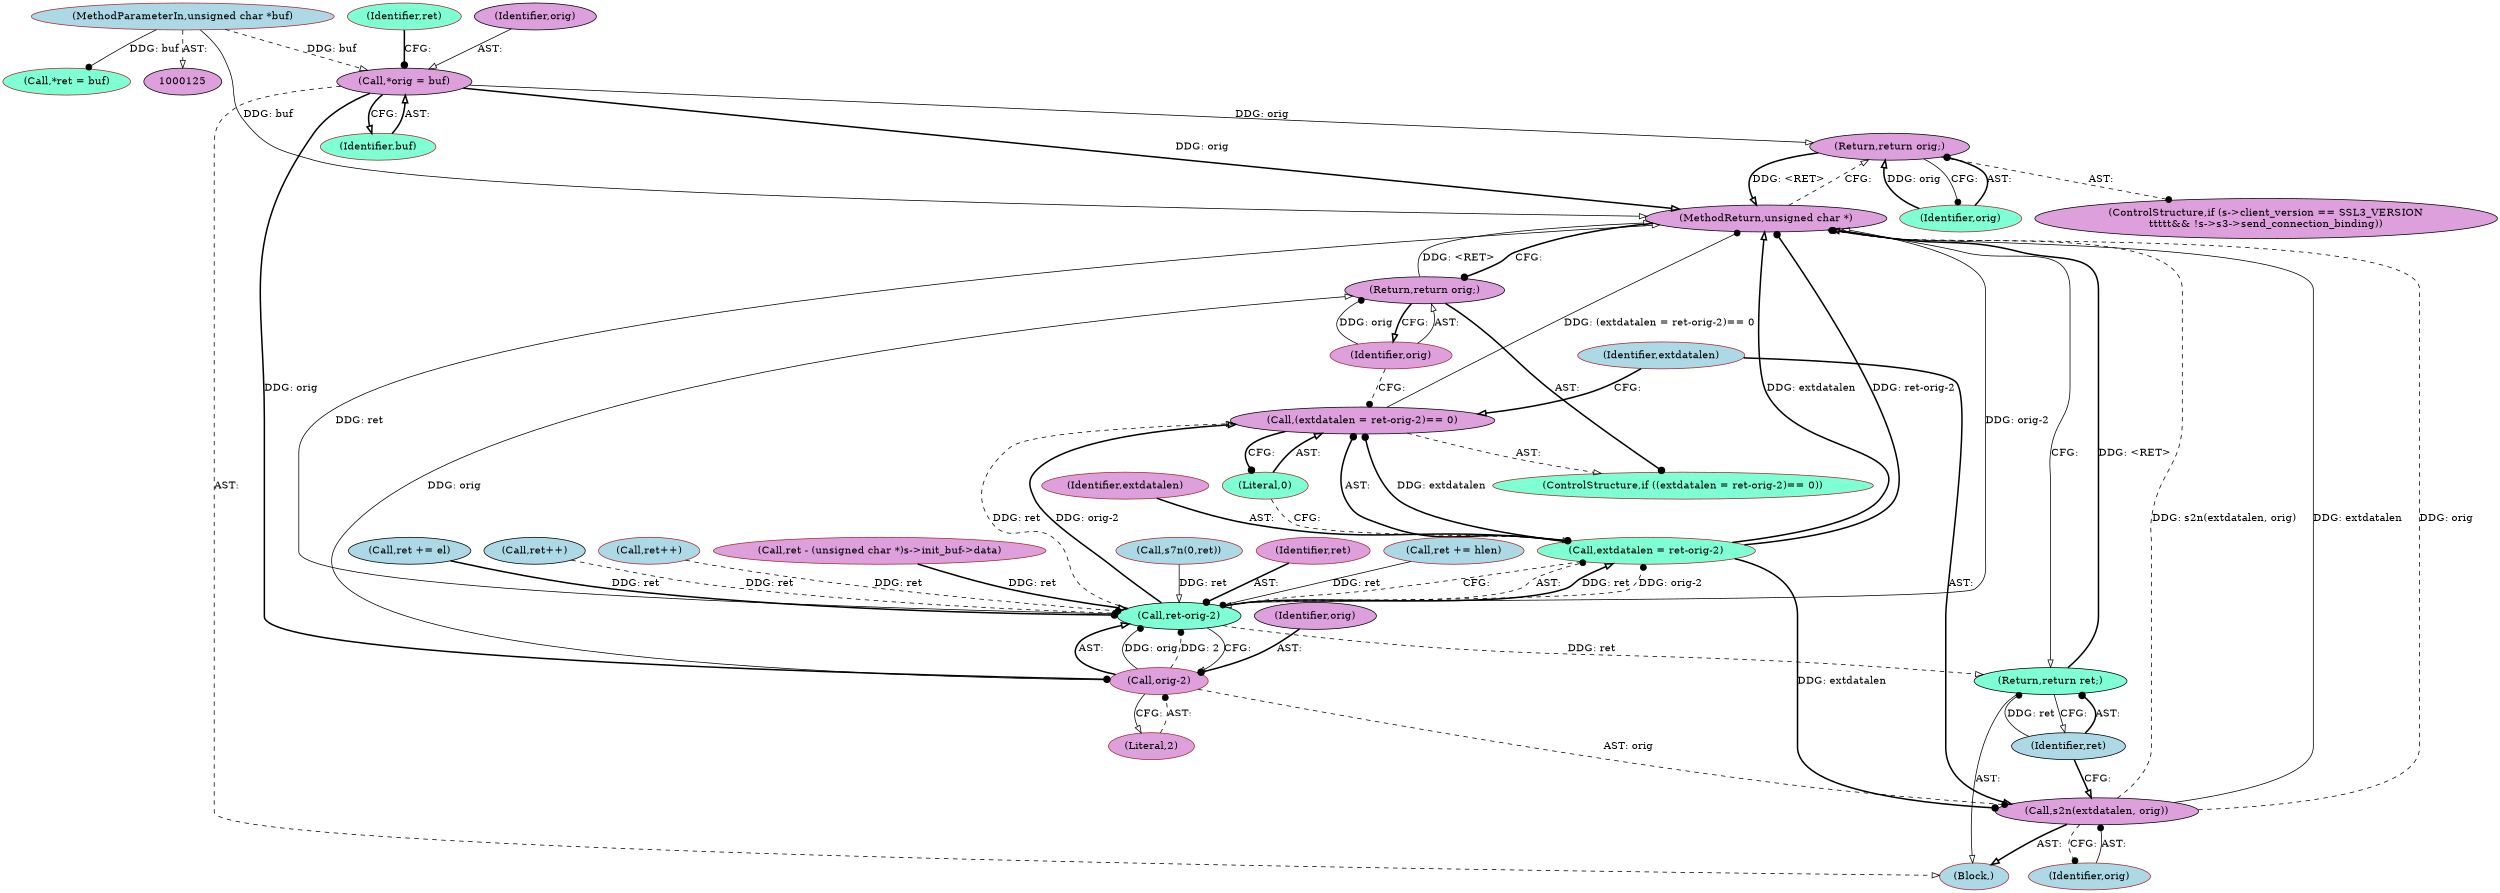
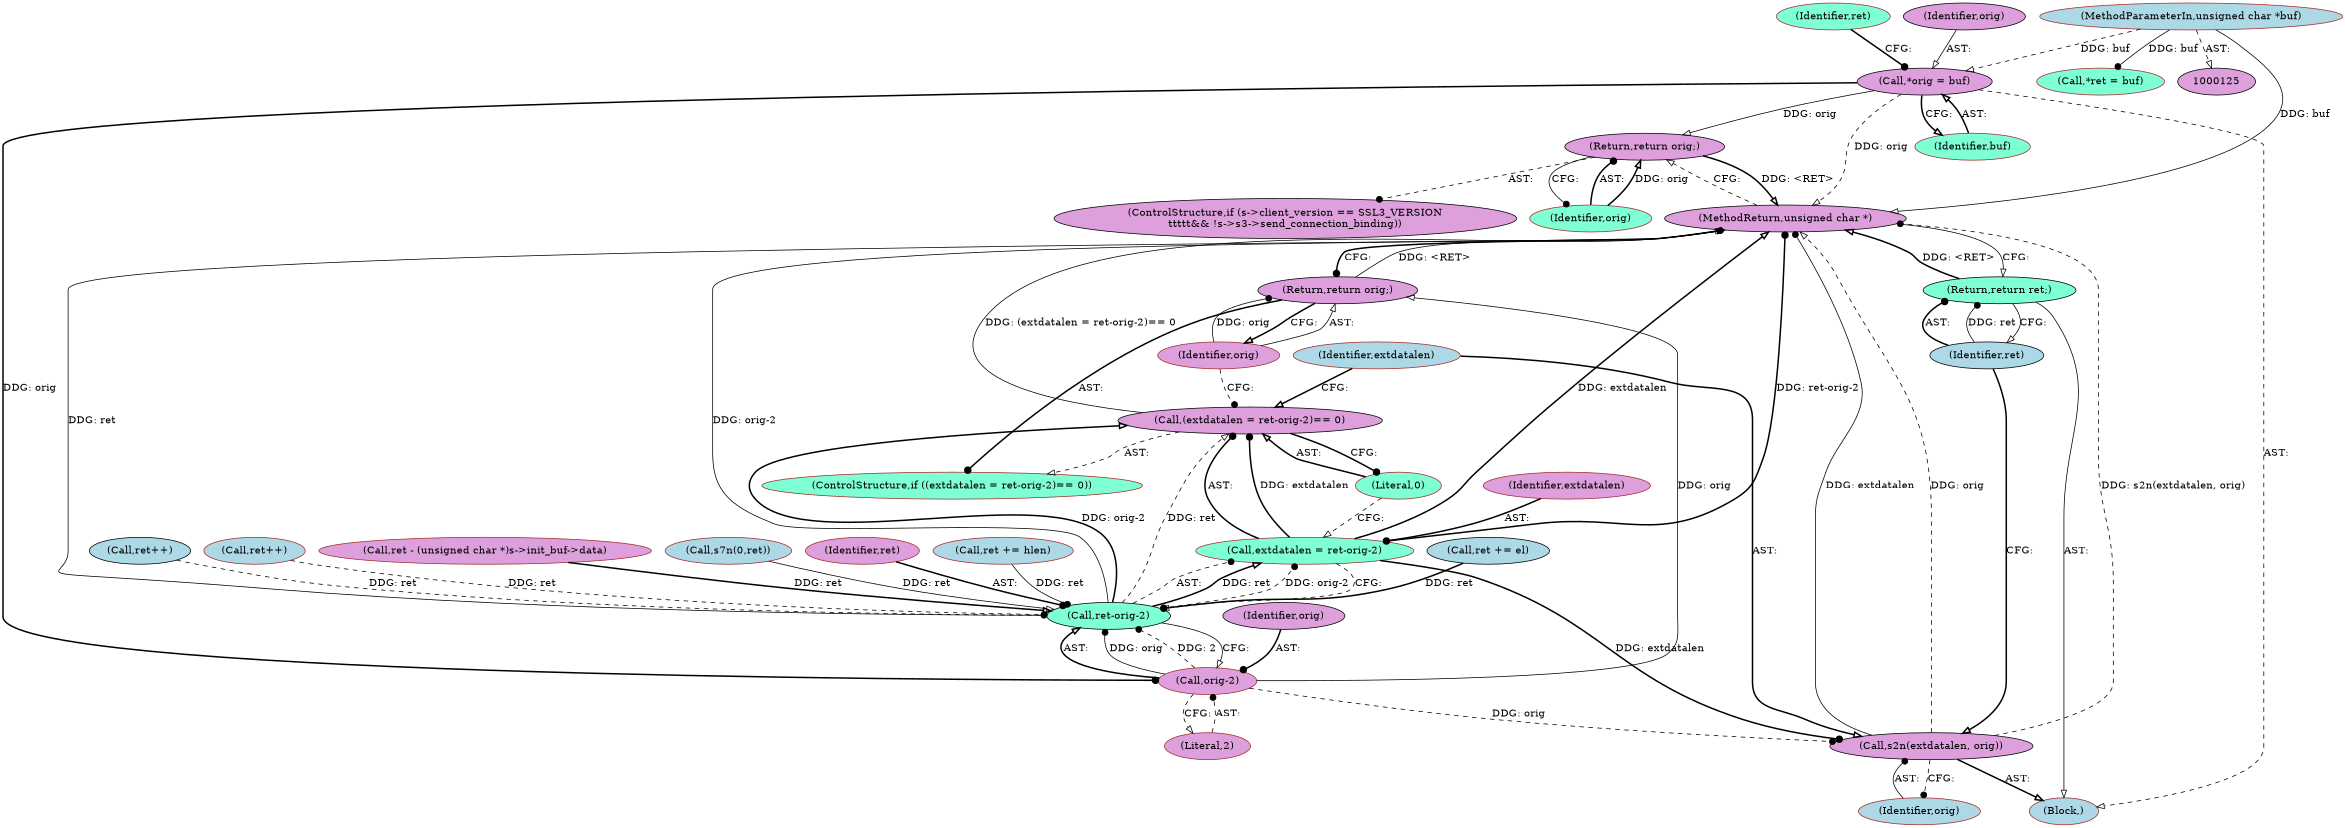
edge "(Call,*orig = buf)" -> "(MethodReturn,unsigned char *)": style bold -> dashed
edge "(Call,ret-orig-2)" -> "(Return,return ret;)": removed, label "DDG: ret"
edge "(Call,orig-2)" -> "(Literal,2)": style solid -> dashed
edge "(Call,orig-2)" -> "(Call,s2n(extdatalen, orig))": label "AST: orig" -> "DDG: orig"
